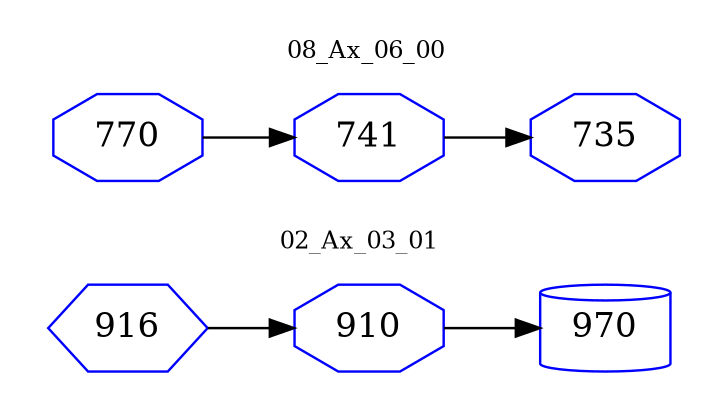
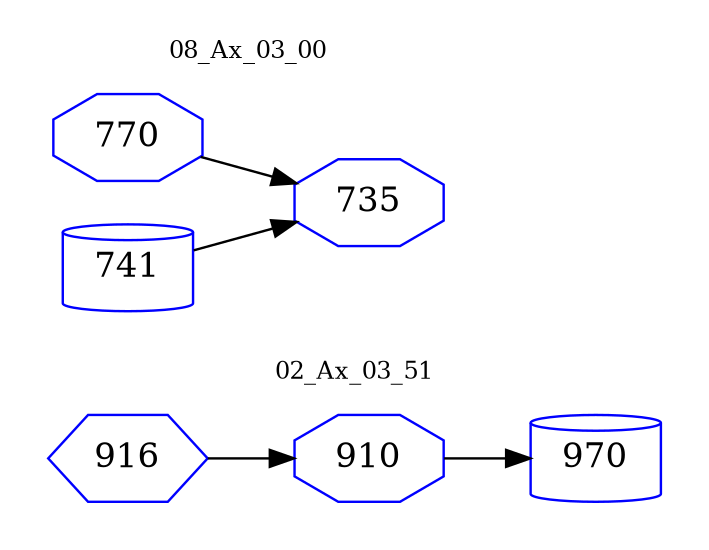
cluster "08_Ax_06_00": label "08_Ax_06_00" -> "08_Ax_03_00"
edge "770" -> "741": now "770" -> "735"
node "741": shape octagon -> cylinder
cluster "02_Ax_03_01": label "02_Ax_03_01" -> "02_Ax_03_51"
